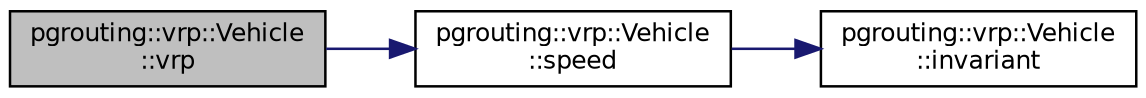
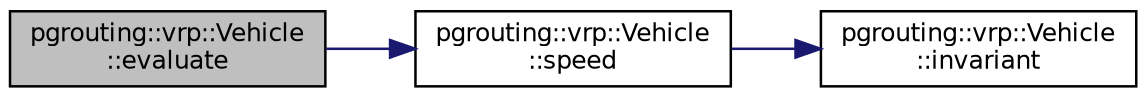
node "pgrouting::vrp::Vehicle ::vrp": label "pgrouting::vrp::Vehicle ::vrp" -> "pgrouting::vrp::Vehicle ::evaluate"
